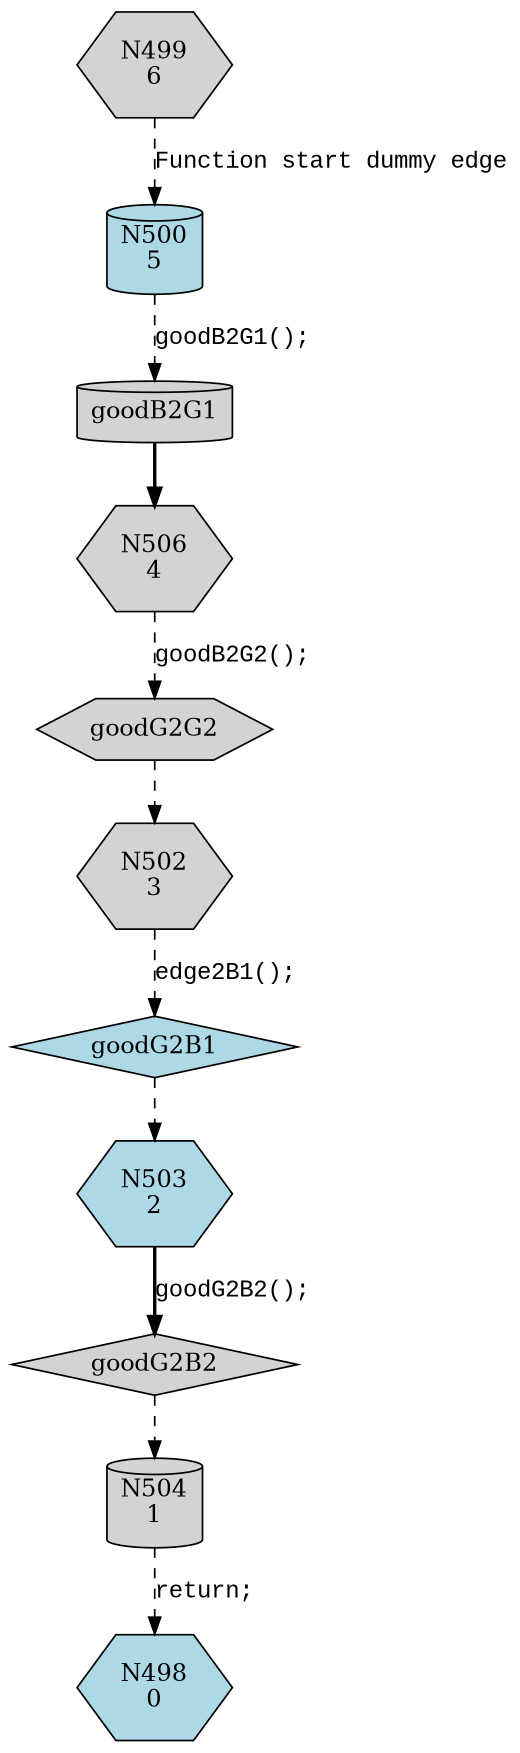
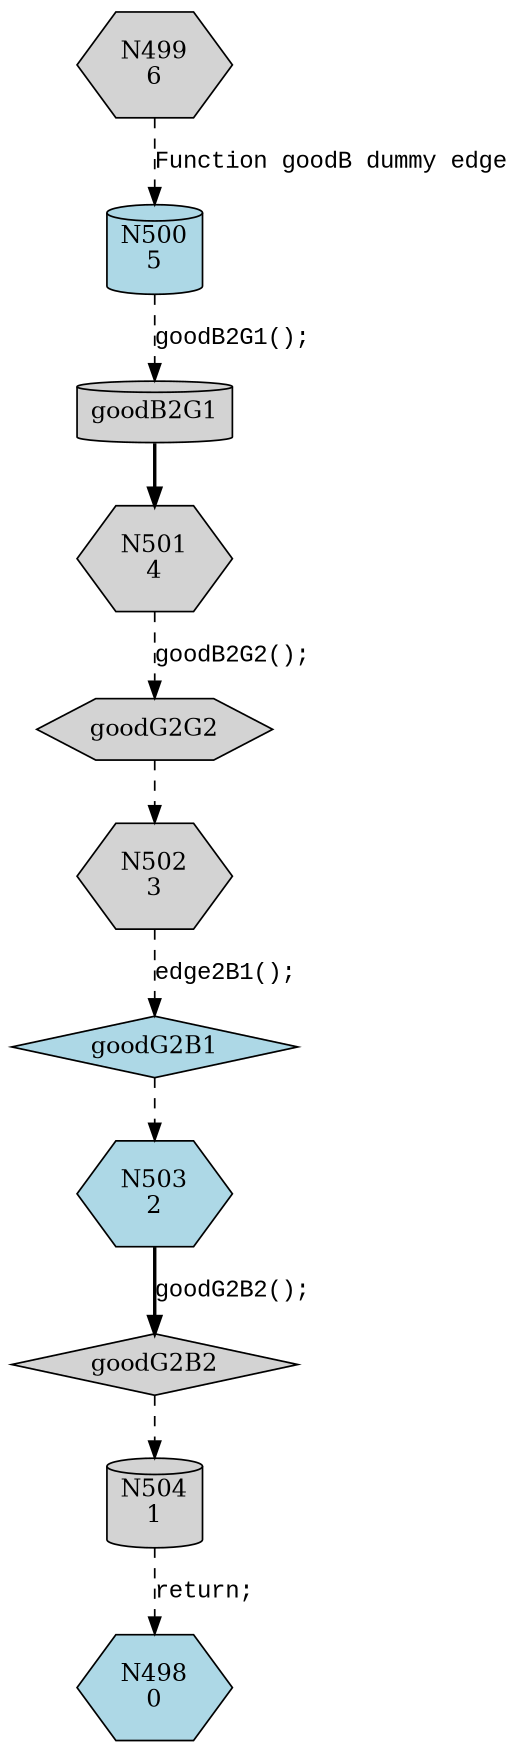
edge "N499 6" -> "N500 5": label "Function start dummy edge" -> "Function goodB dummy edge"
node "N506 4": label "N506 4" -> "N501 4"
